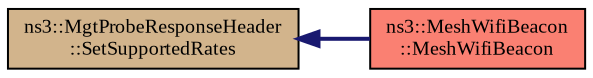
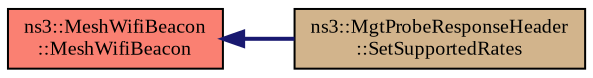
edge "ns3::MeshWifiBeacon ::MeshWifiBeacon" -> "ns3::MgtProbeResponseHeader ::SetSupportedRates": reversed
